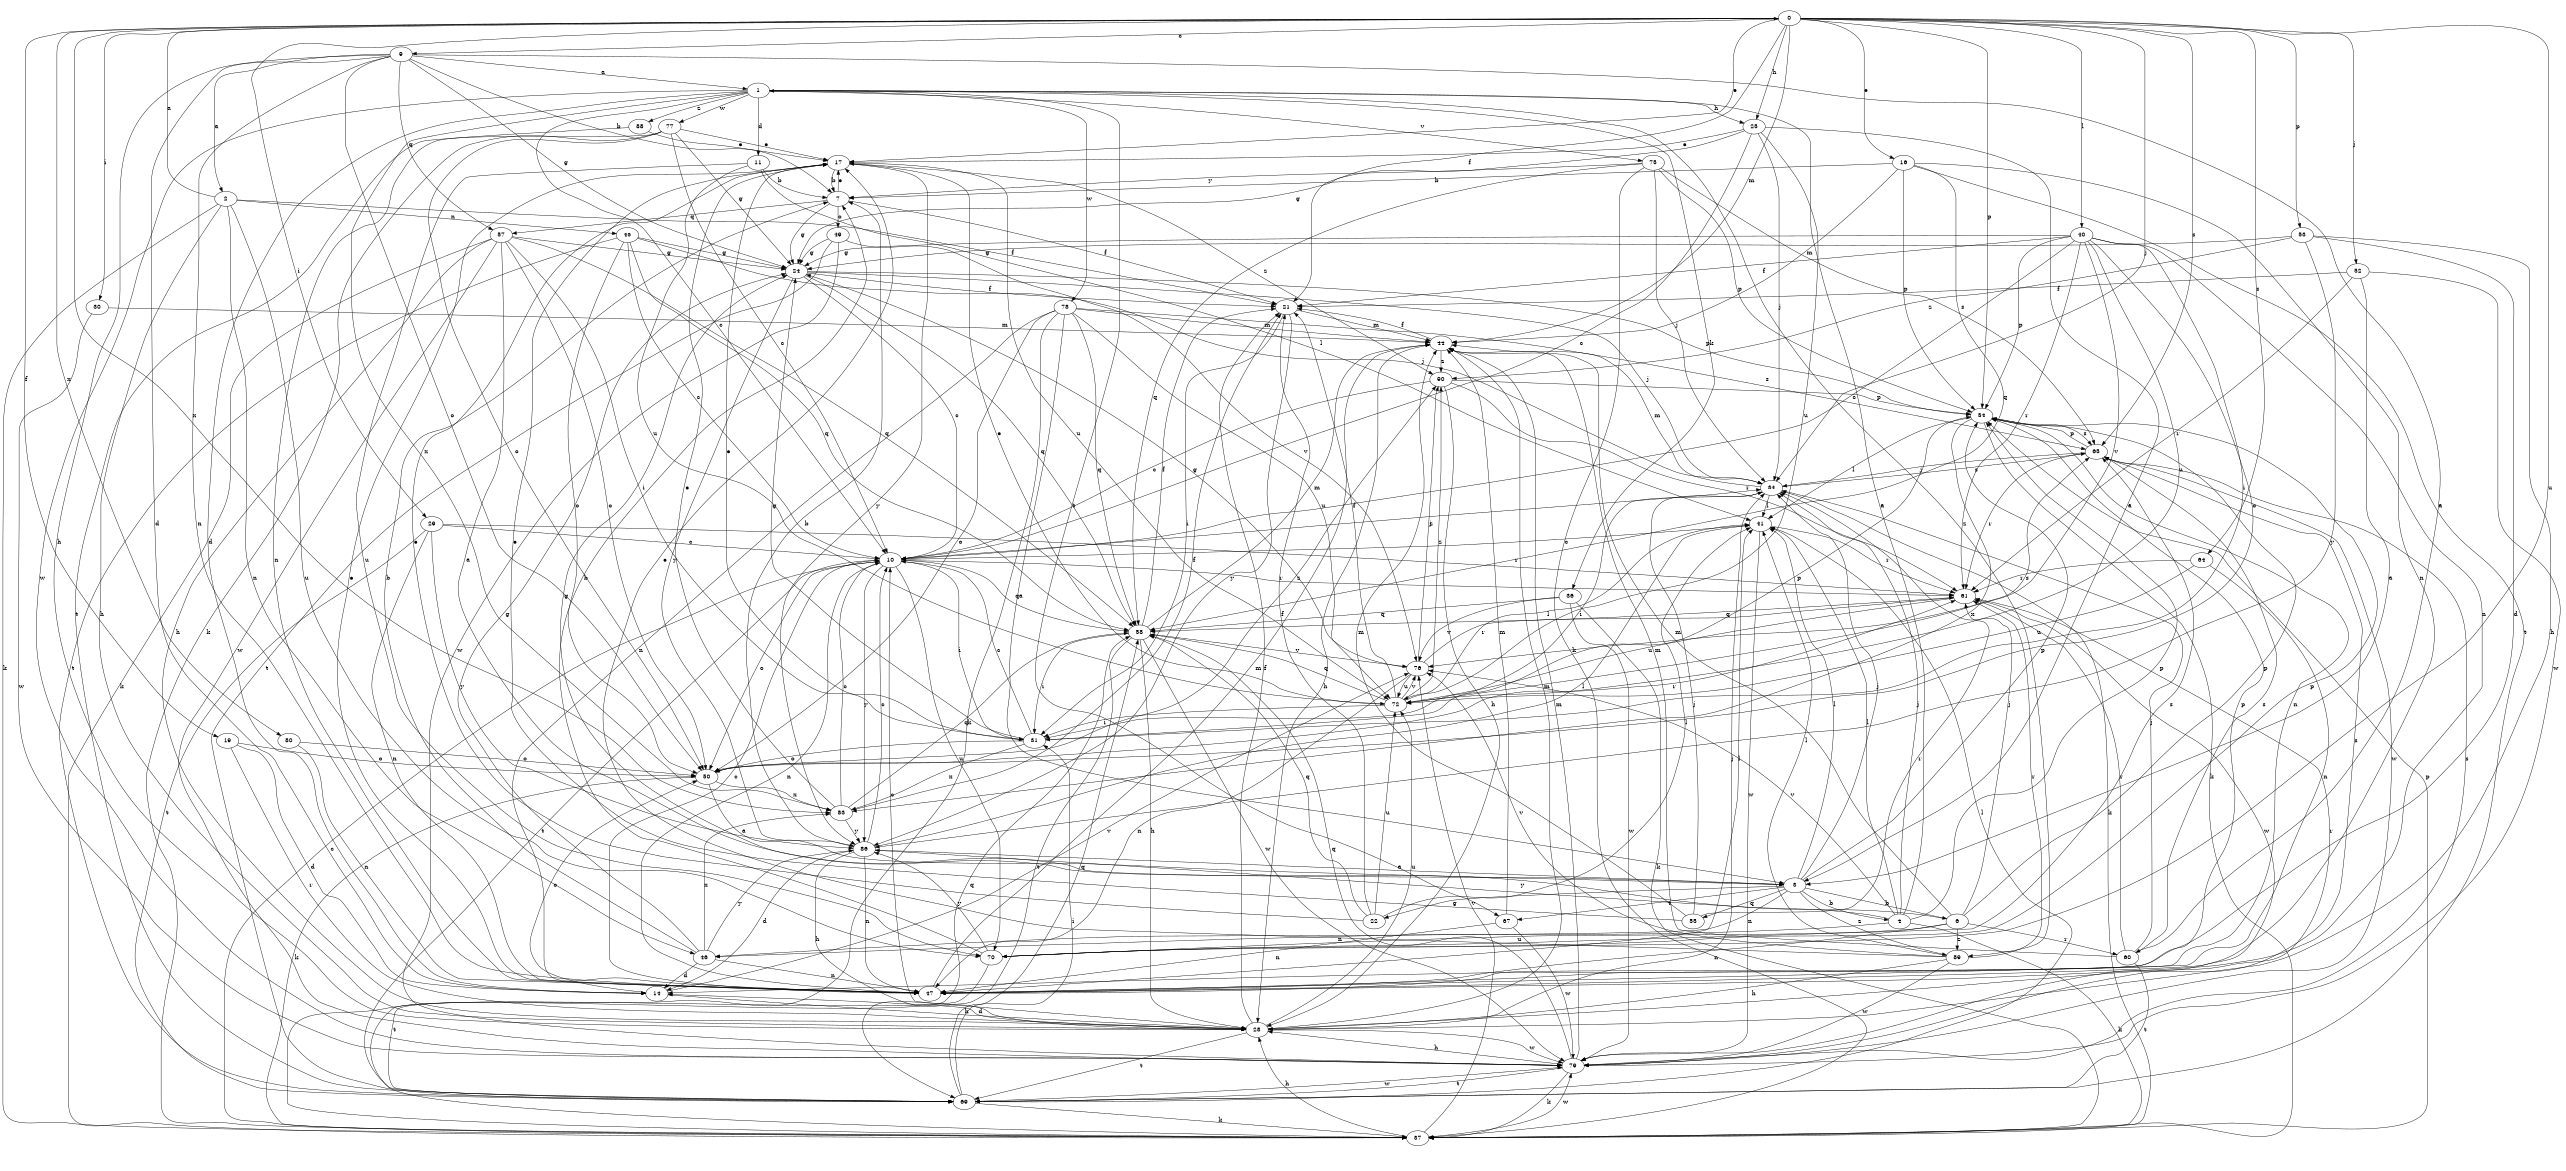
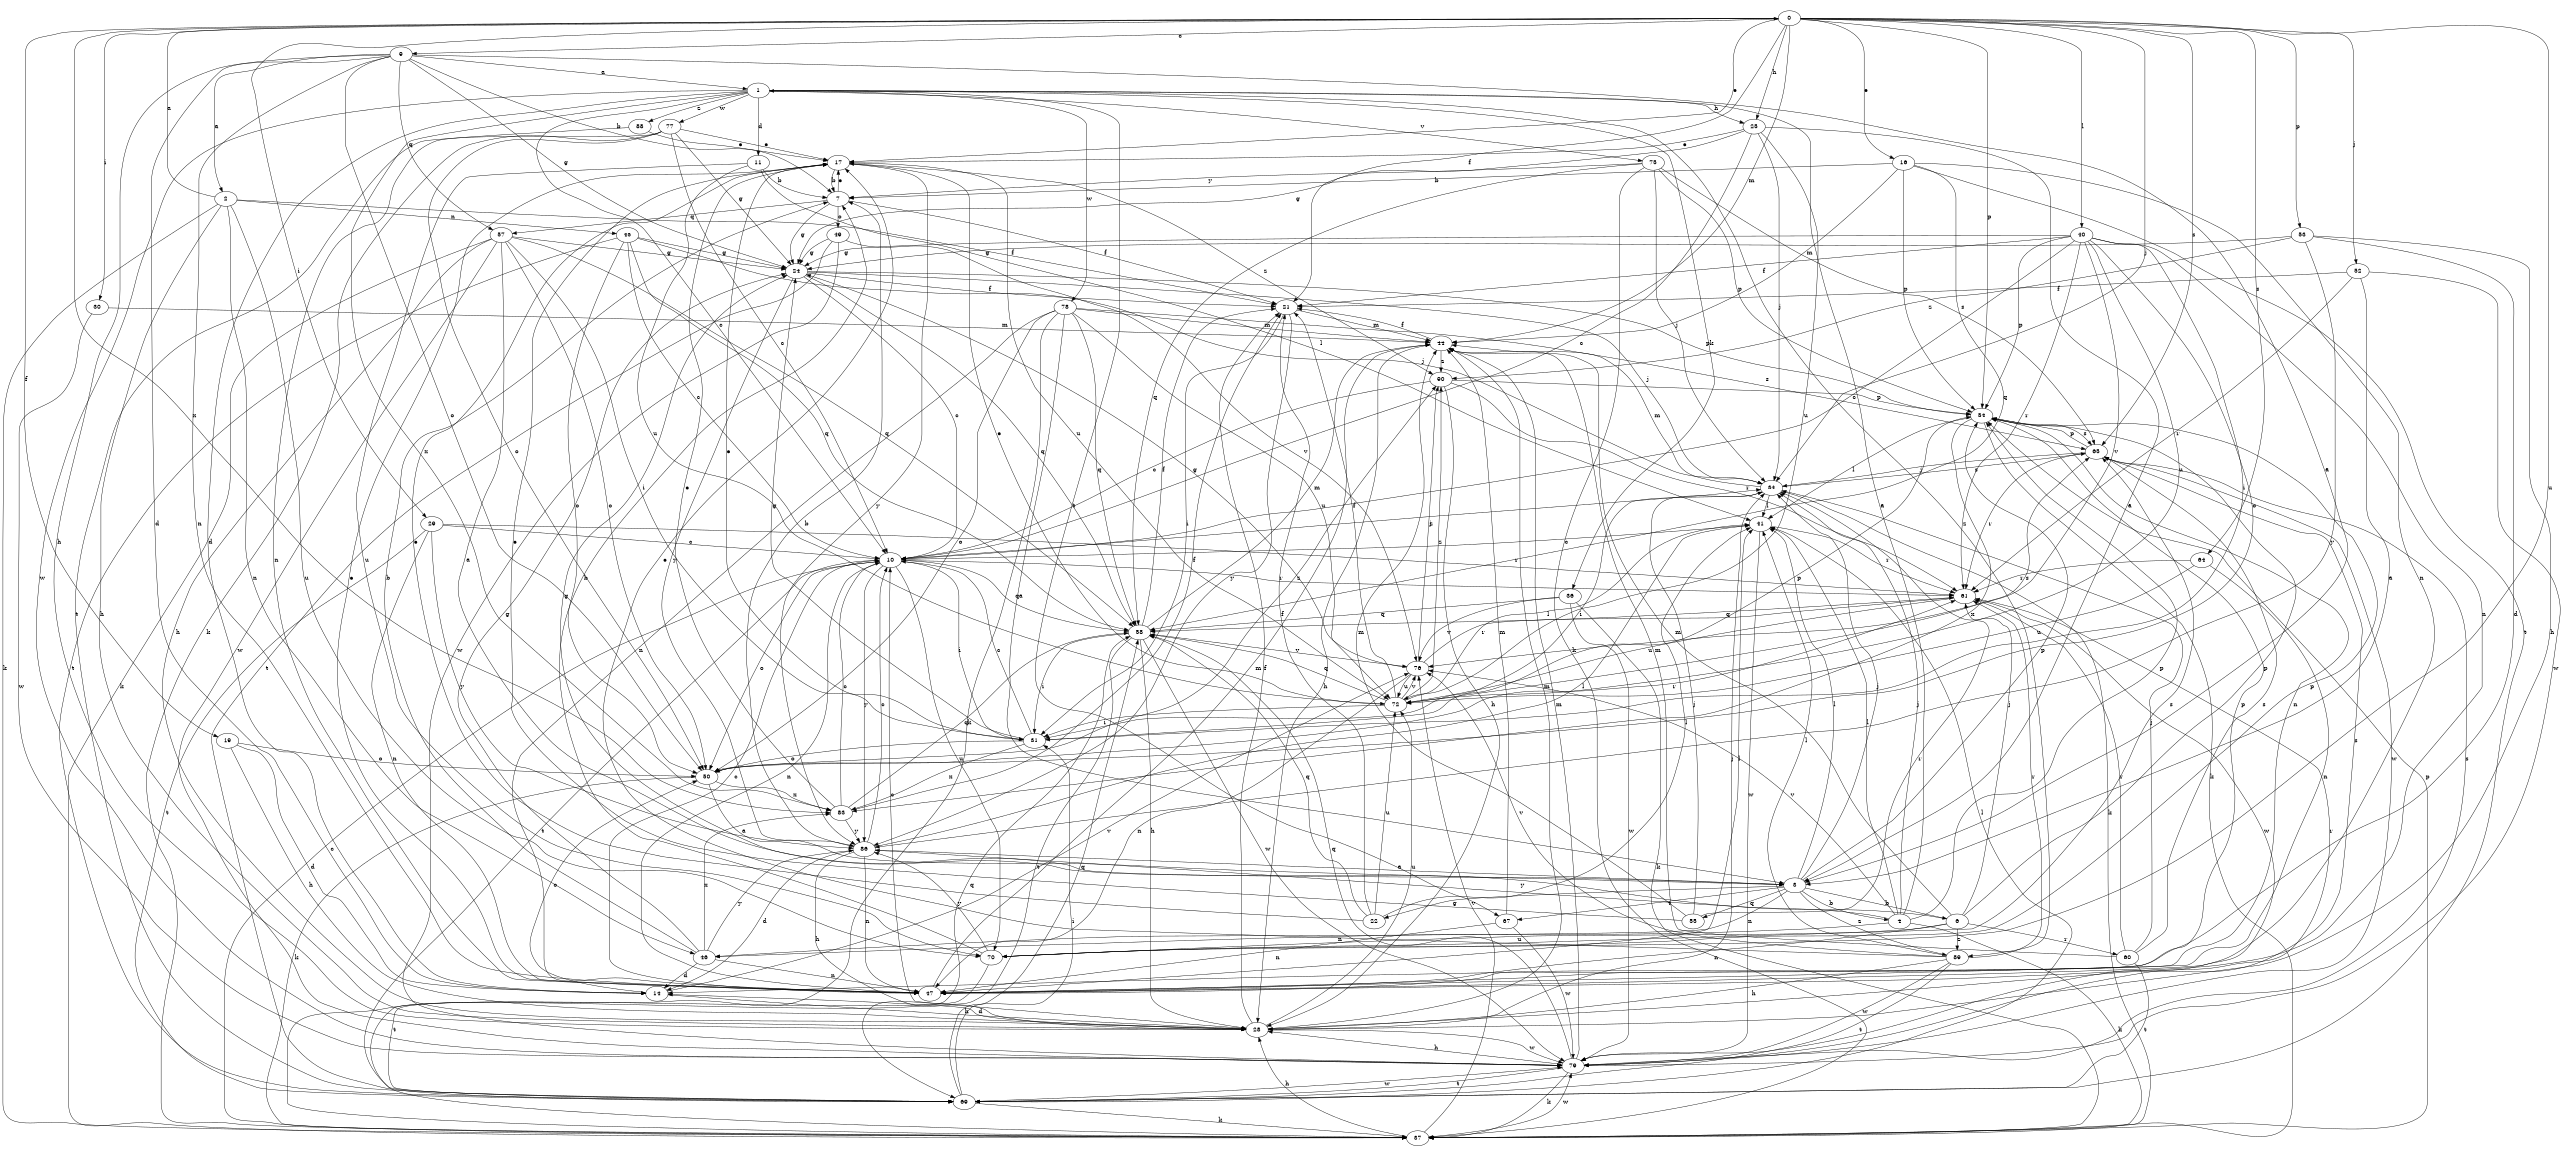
edge "9" -> "60": now "9" -> "3"
node "80": removed
edge "19" -> "28": label "r" -> "h"
edge "28" -> "69": now "89" -> "69"
